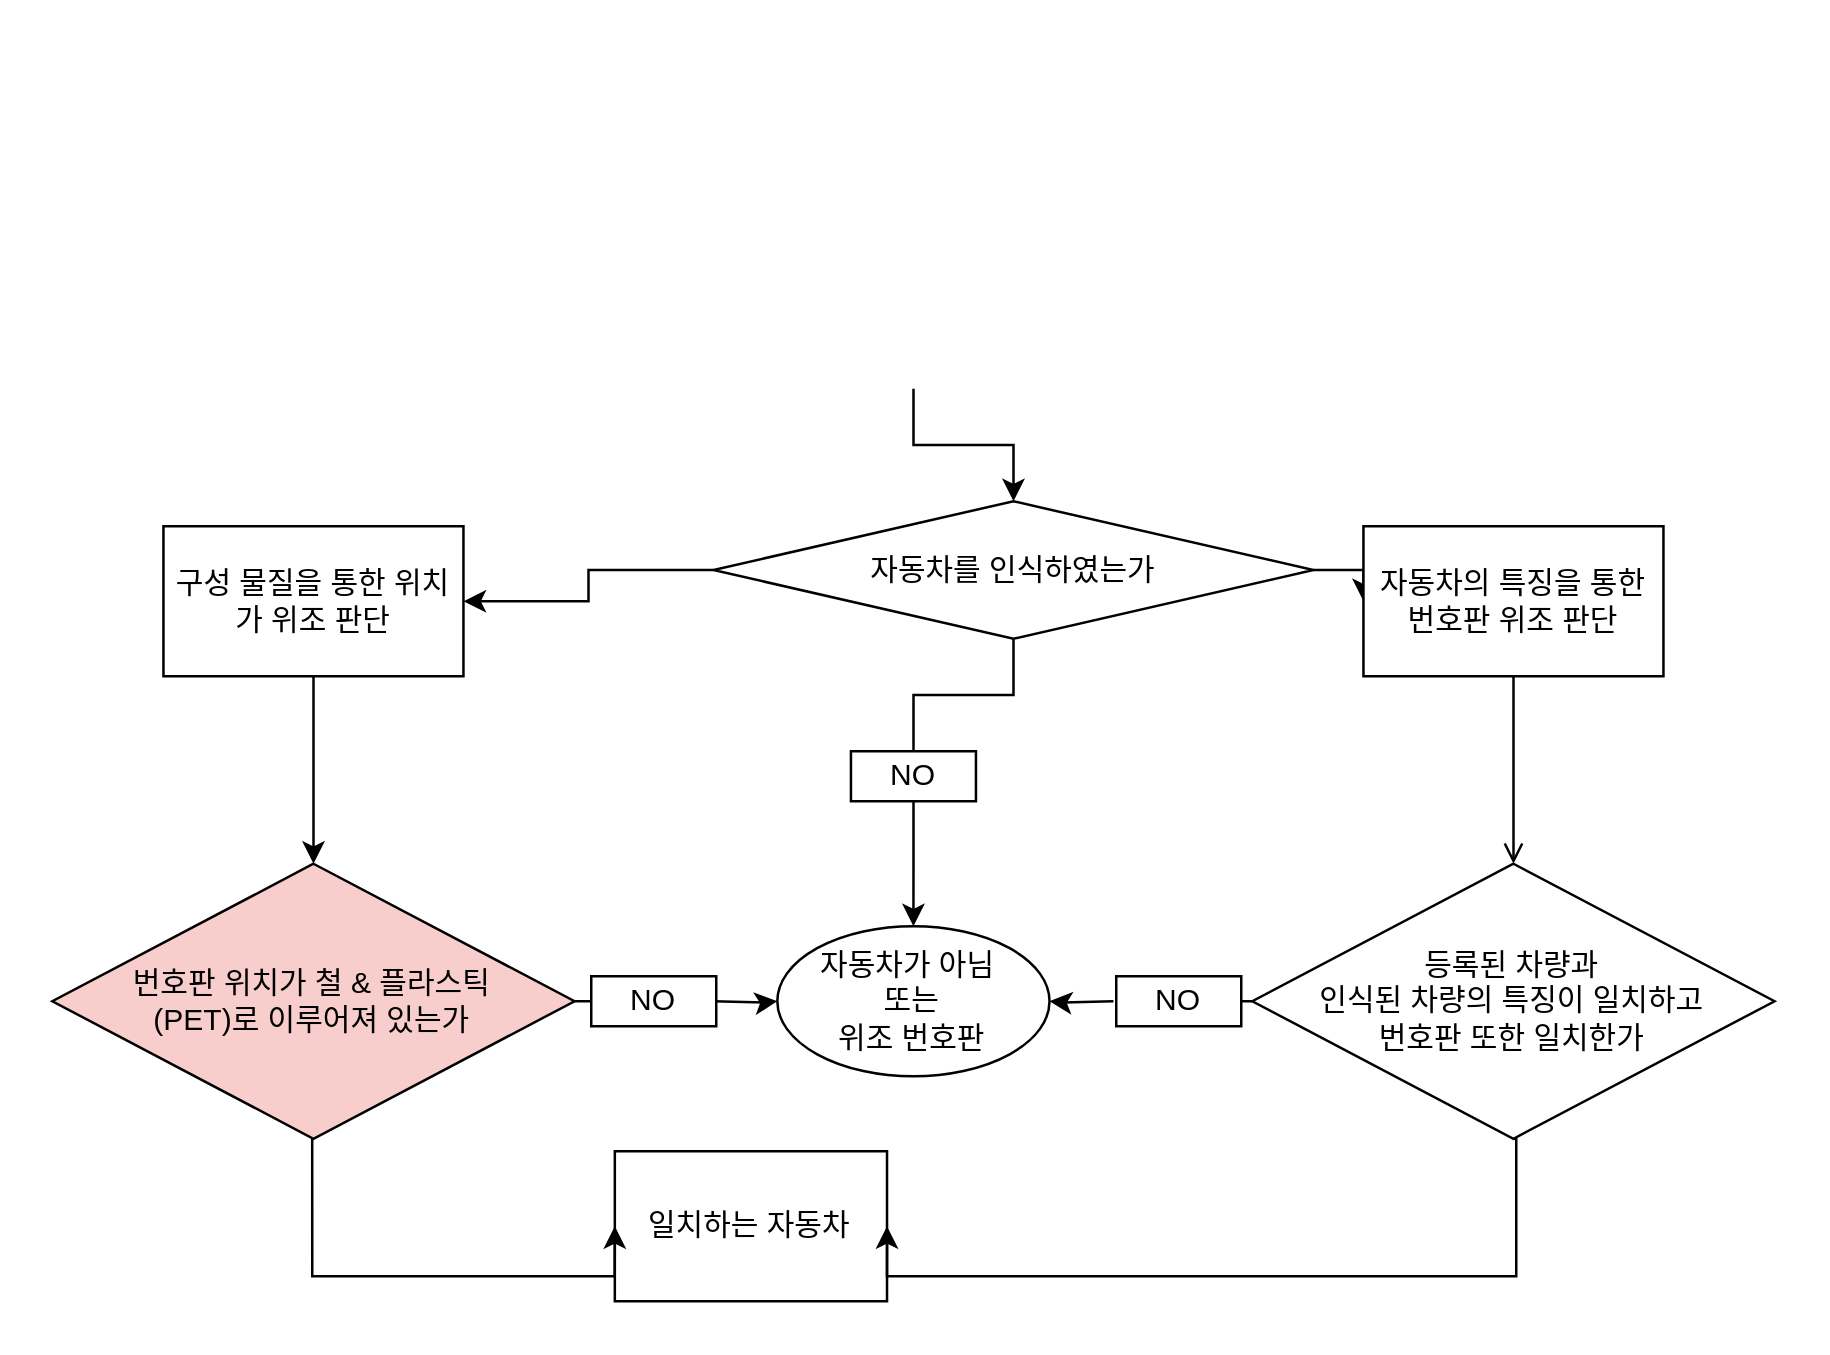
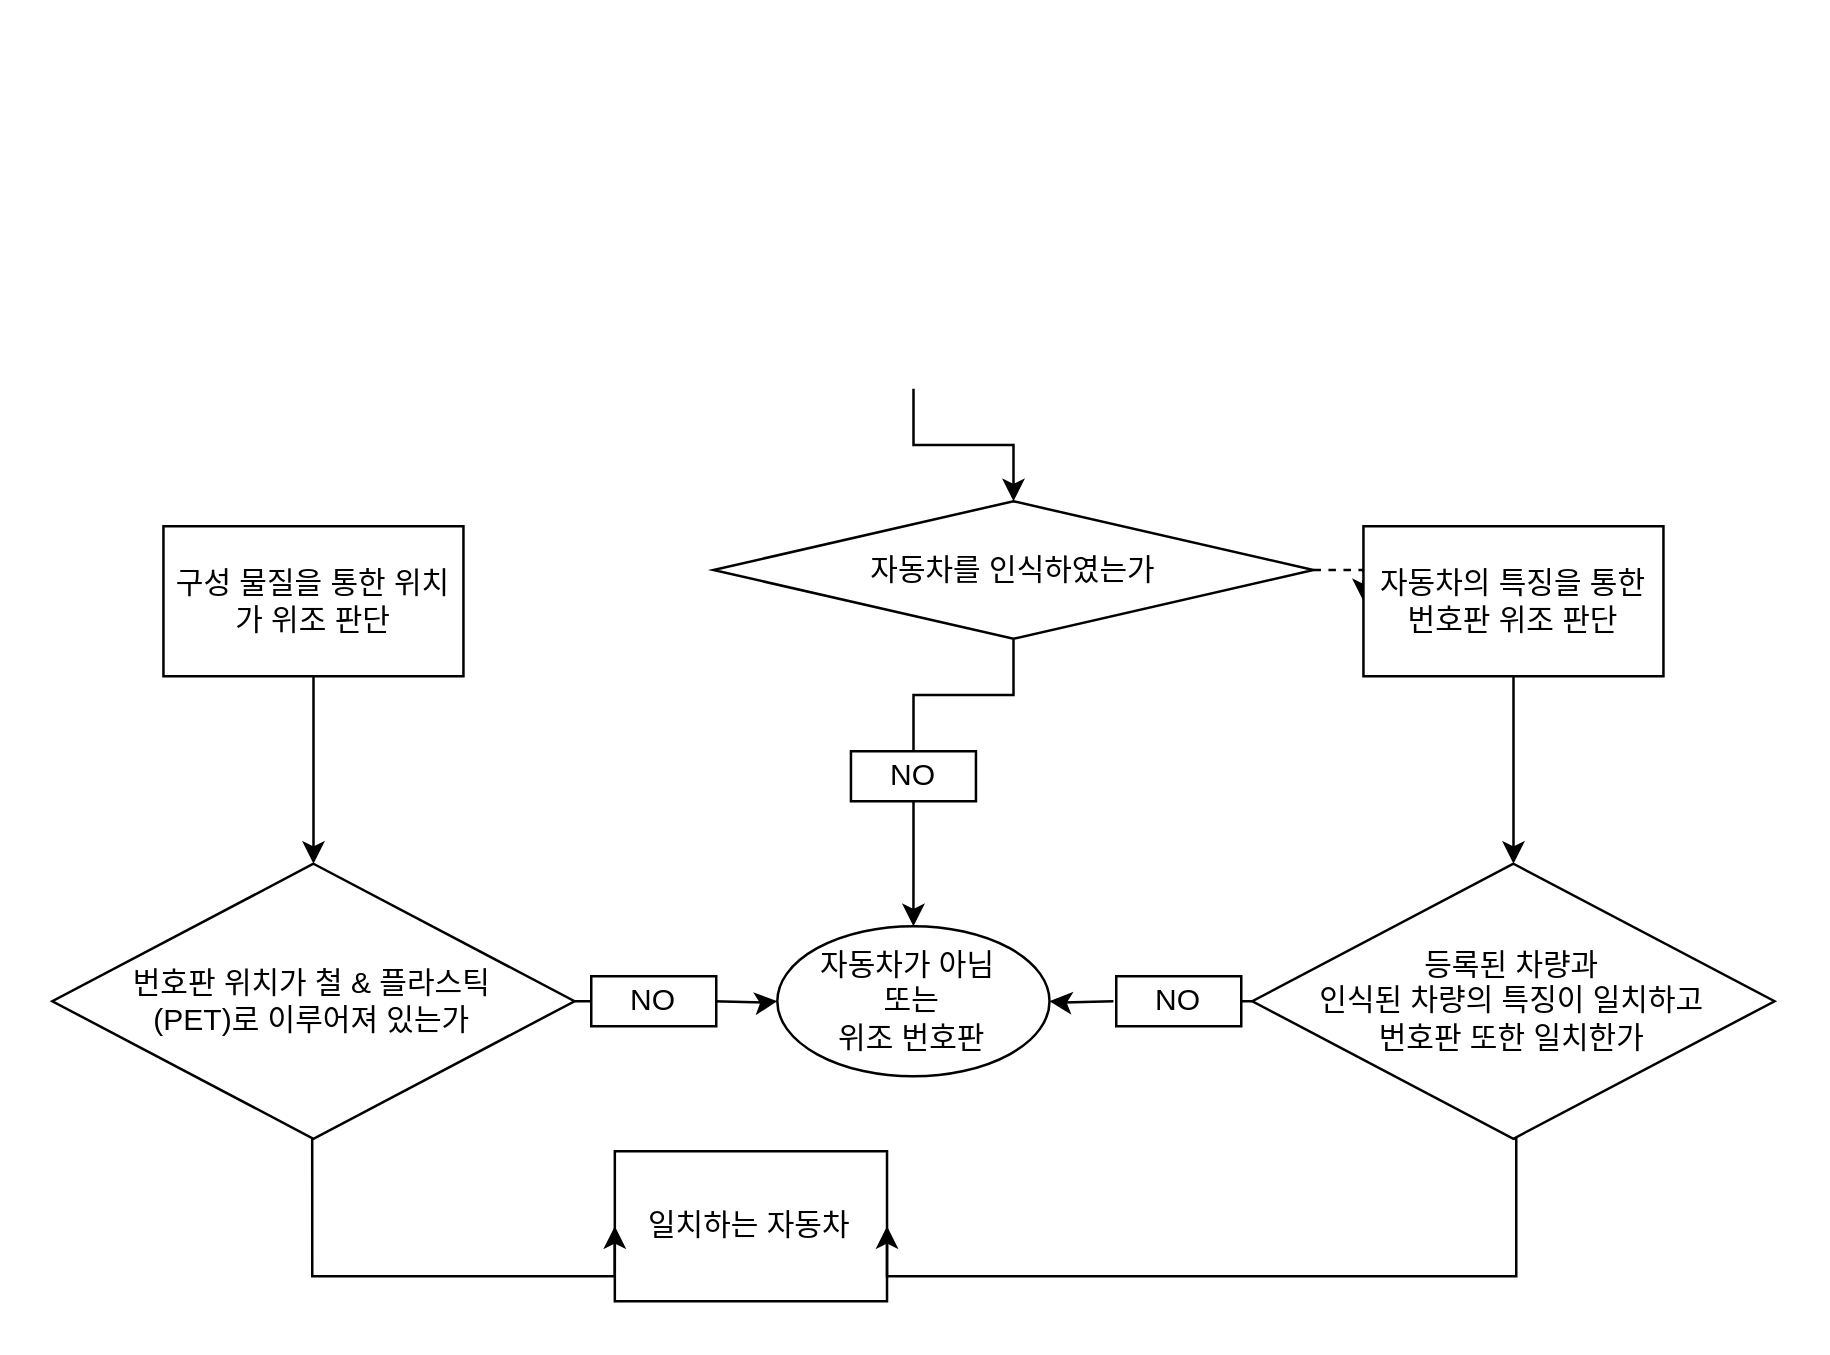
edge "자동차를 인식하였는가" -> "자동차의 특징을 통한 번호판 위조 판단": style solid -> dashed
edge "자동차를 인식하였는가" -> "구성 물질을 통한 위치가 위조 판단": removed
edge "자동차의 특징을 통한 번호판 위조 판단" -> "등록된 차량과 인식된 차량의 특징이 일치하고 번호판 또한 일치한가": arrowhead open -> classic
node "번호판 위치가 철 & 플라스틱 (PET)로 이루어져 있는가": fillcolor #f8cecc -> #ffffff
